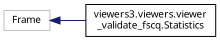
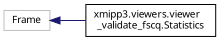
node "viewers3.viewers.viewer _validate_fscq.Statistics": label "viewers3.viewers.viewer _validate_fscq.Statistics" -> "xmipp3.viewers.viewer _validate_fscq.Statistics"
